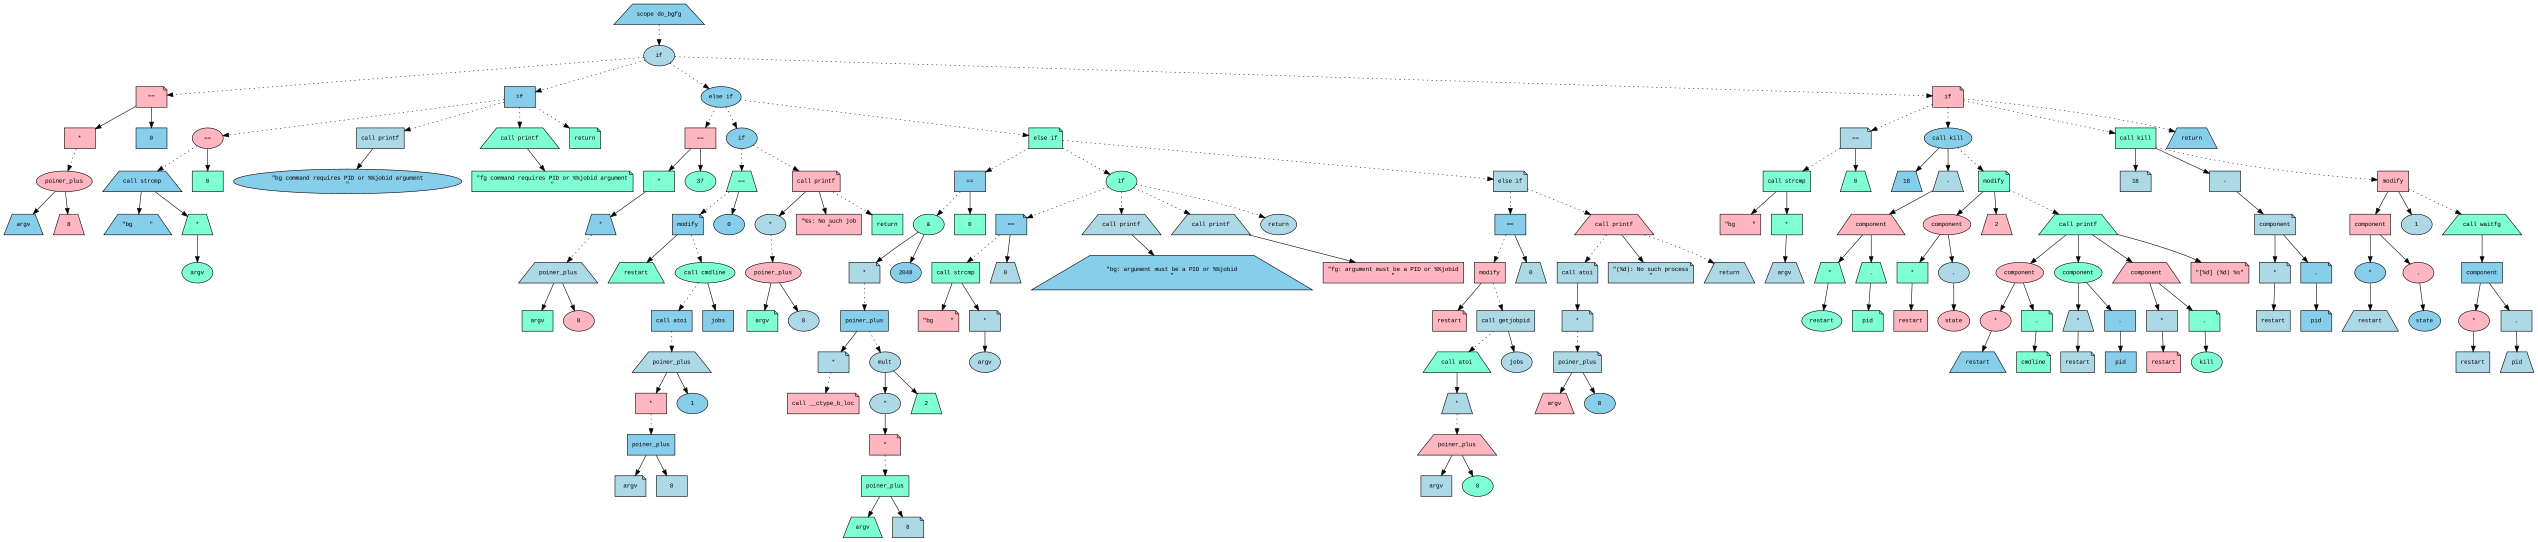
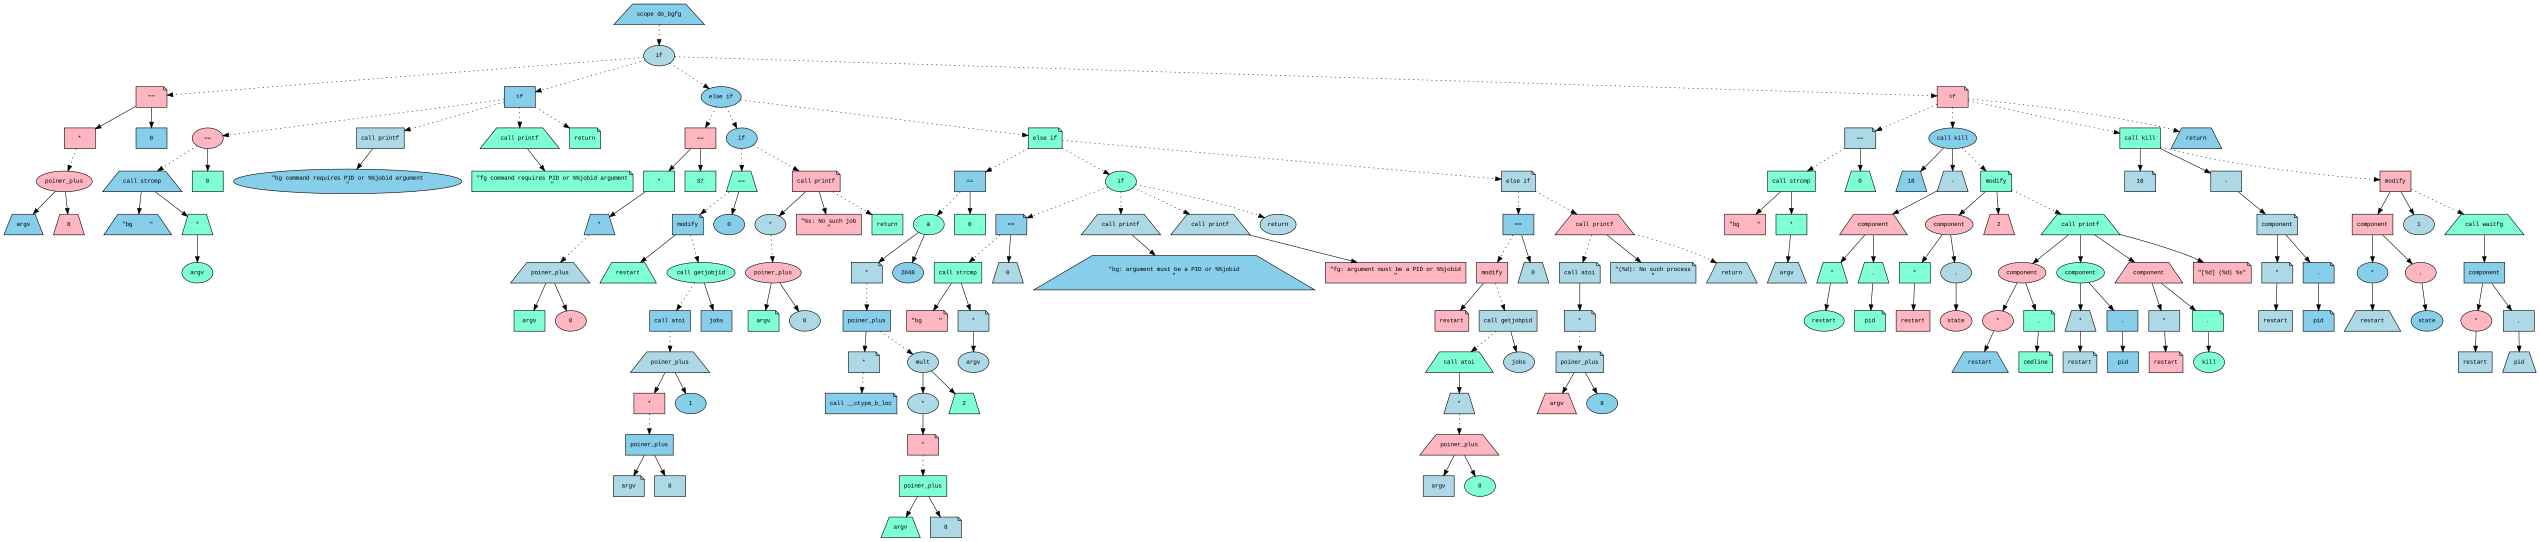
node "37": shape ellipse -> box
node "call cmdline": label "call cmdline" -> "call getjobjid"
node "call __ctype_b_loc": fillcolor lightpink -> skyblue
